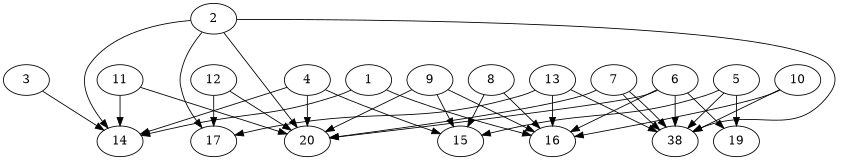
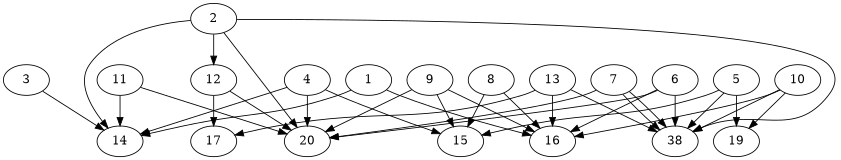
edge "2" -> "17": now "2" -> "12"
edge "6" -> "19": now "10" -> "19"
